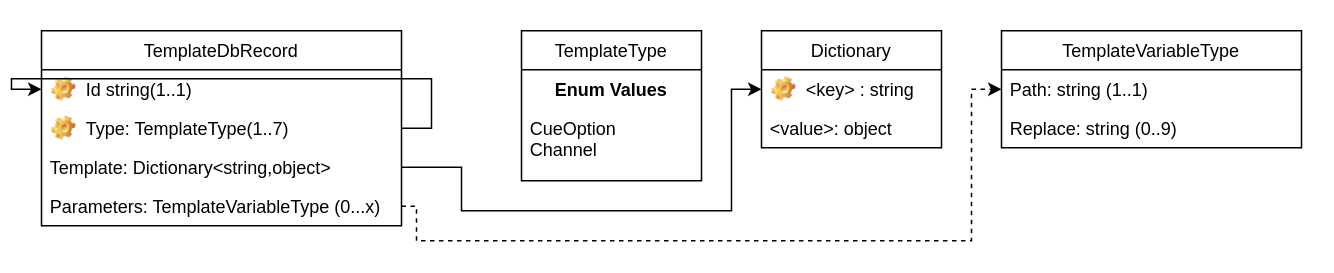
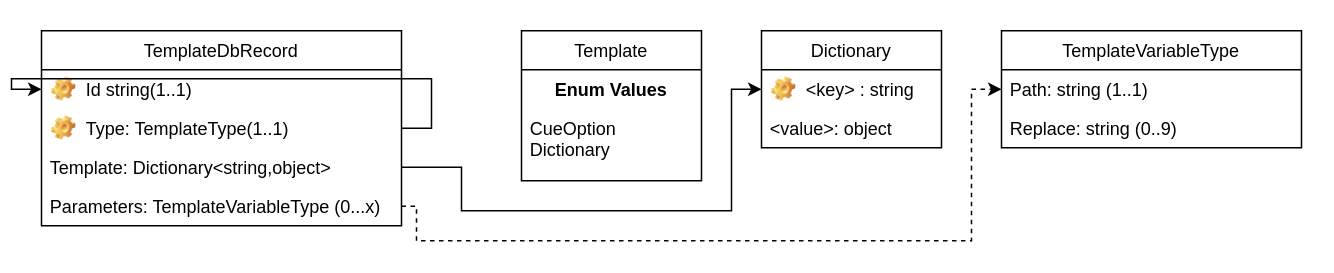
node "TemplateType": label "TemplateType" -> "Template"
node "Type: TemplateType(1..7)": label "Type: TemplateType(1..7)" -> "Type: TemplateType(1..1)"
node "CueOption Channel": label "CueOption Channel" -> "CueOption Dictionary"
